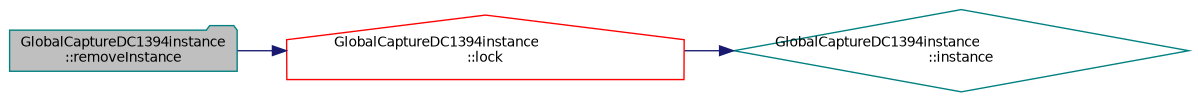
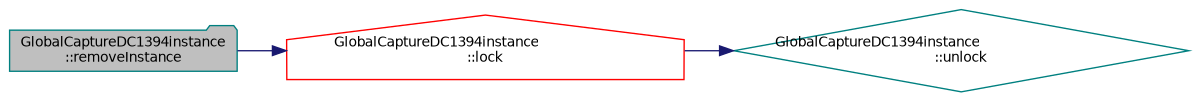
node "GlobalCaptureDC1394instance ::instance": label "GlobalCaptureDC1394instance ::instance" -> "GlobalCaptureDC1394instance ::unlock"
